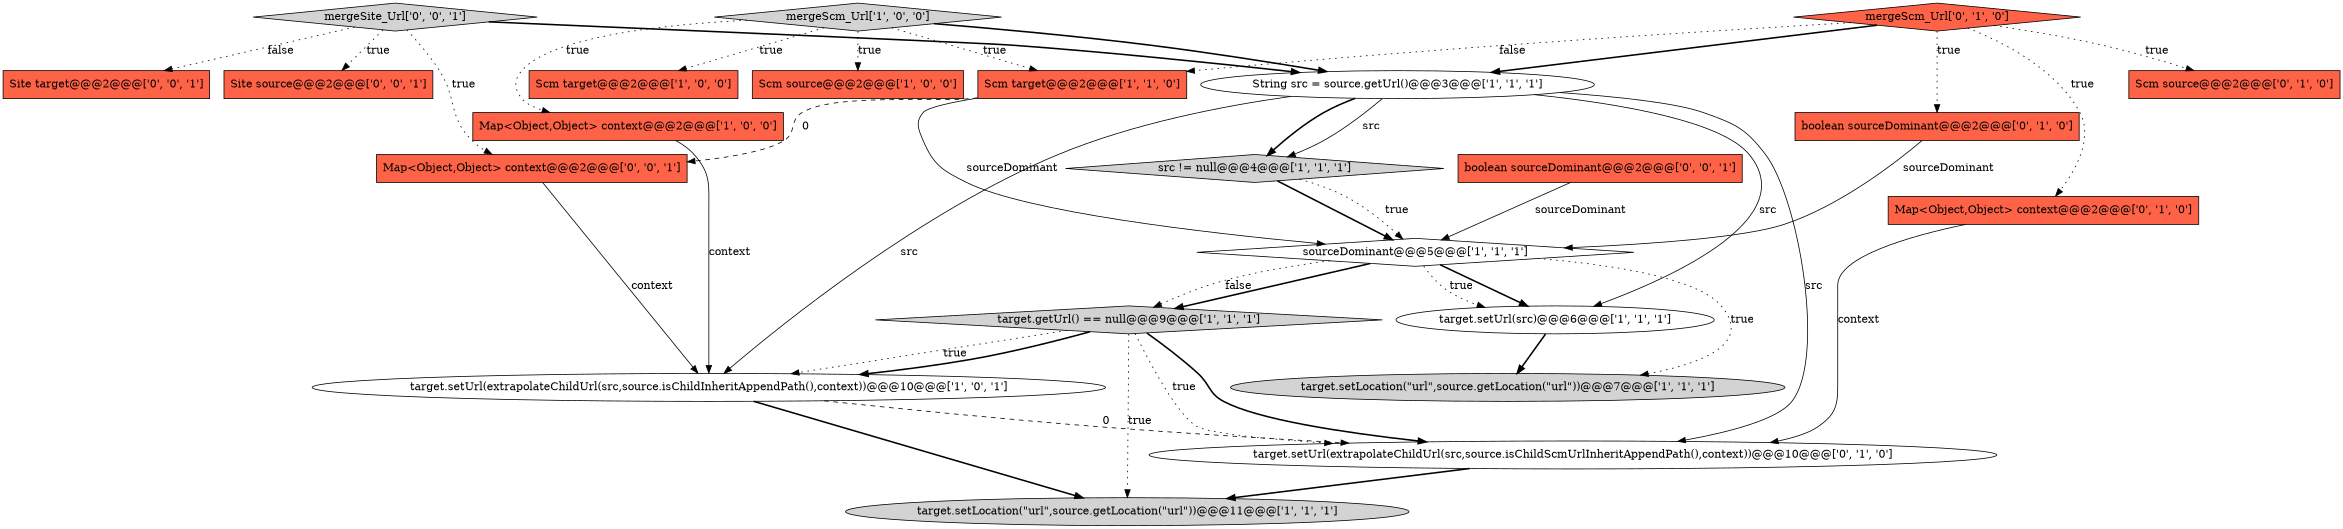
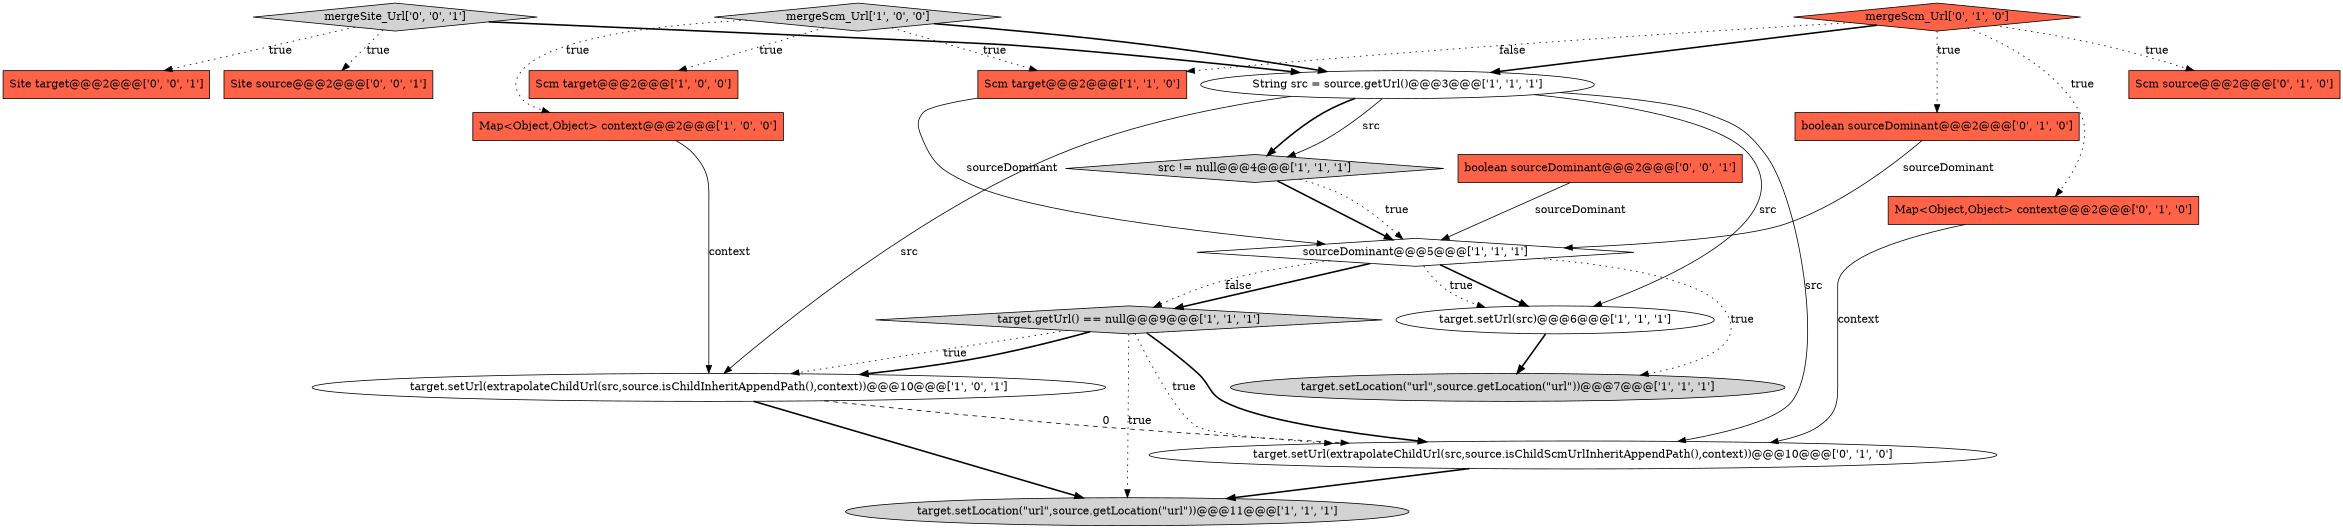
edge "mergeSite_Url['0', '0', '1']" -> "Site target@@@2@@@['0', '0', '1']": label "false" -> "true"
node "Scm source@@@2@@@['1', '0', '0']": removed
node "Map<Object,Object> context@@@2@@@['0', '0', '1']": removed
